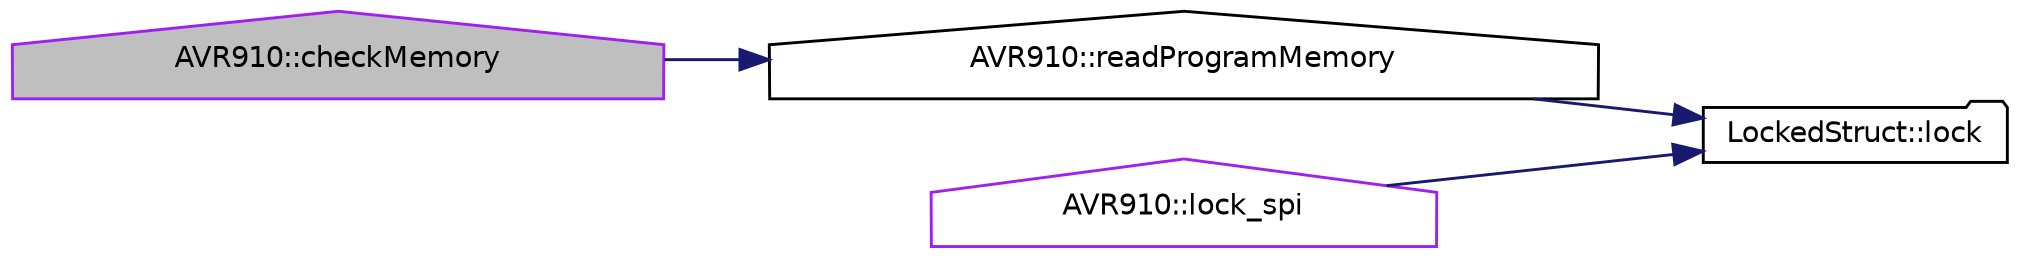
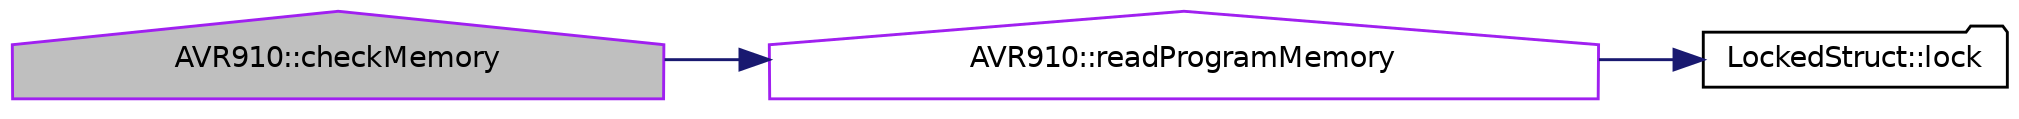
node "AVR910::readProgramMemory": color black -> purple
node "AVR910::lock_spi": removed
